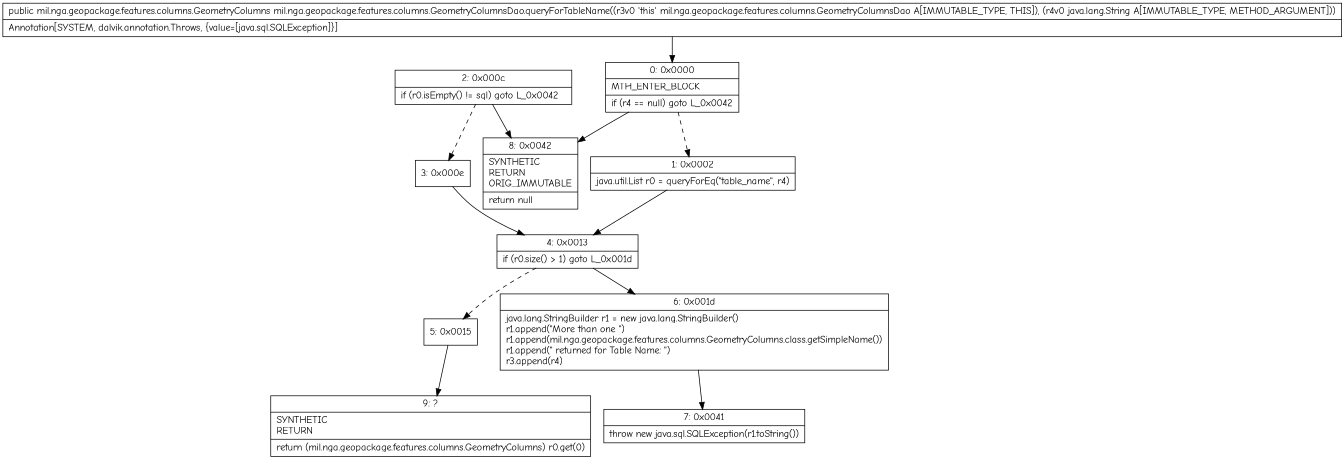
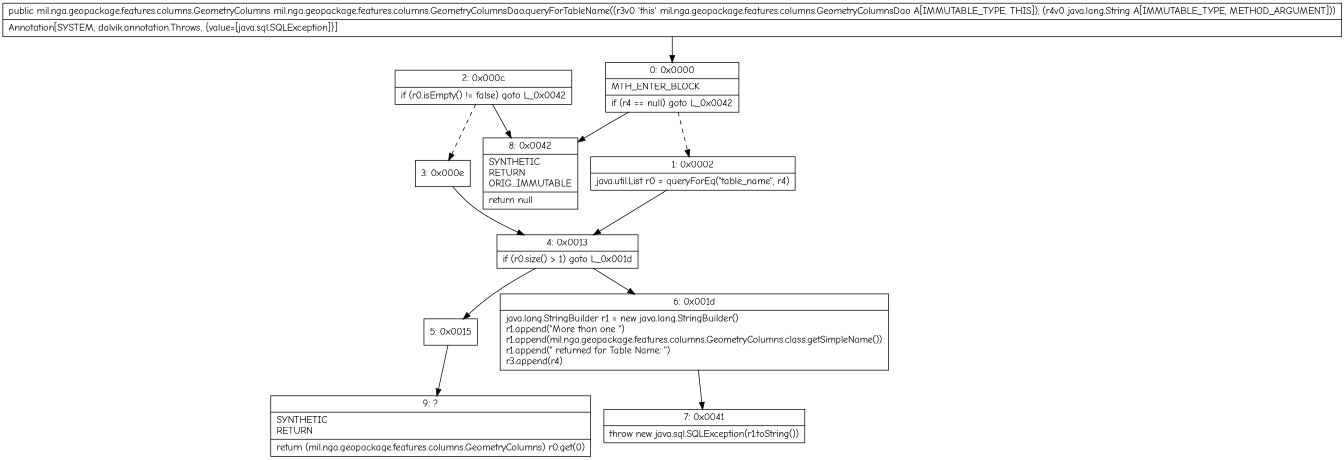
node "2: 0x000c": text "if (r0.isEmpty() != sql) goto L_0x0042" -> "if (r0.isEmpty() != false) goto L_0x0042"
edge "4: 0x0013" -> "5: 0x0015": style dashed -> solid
